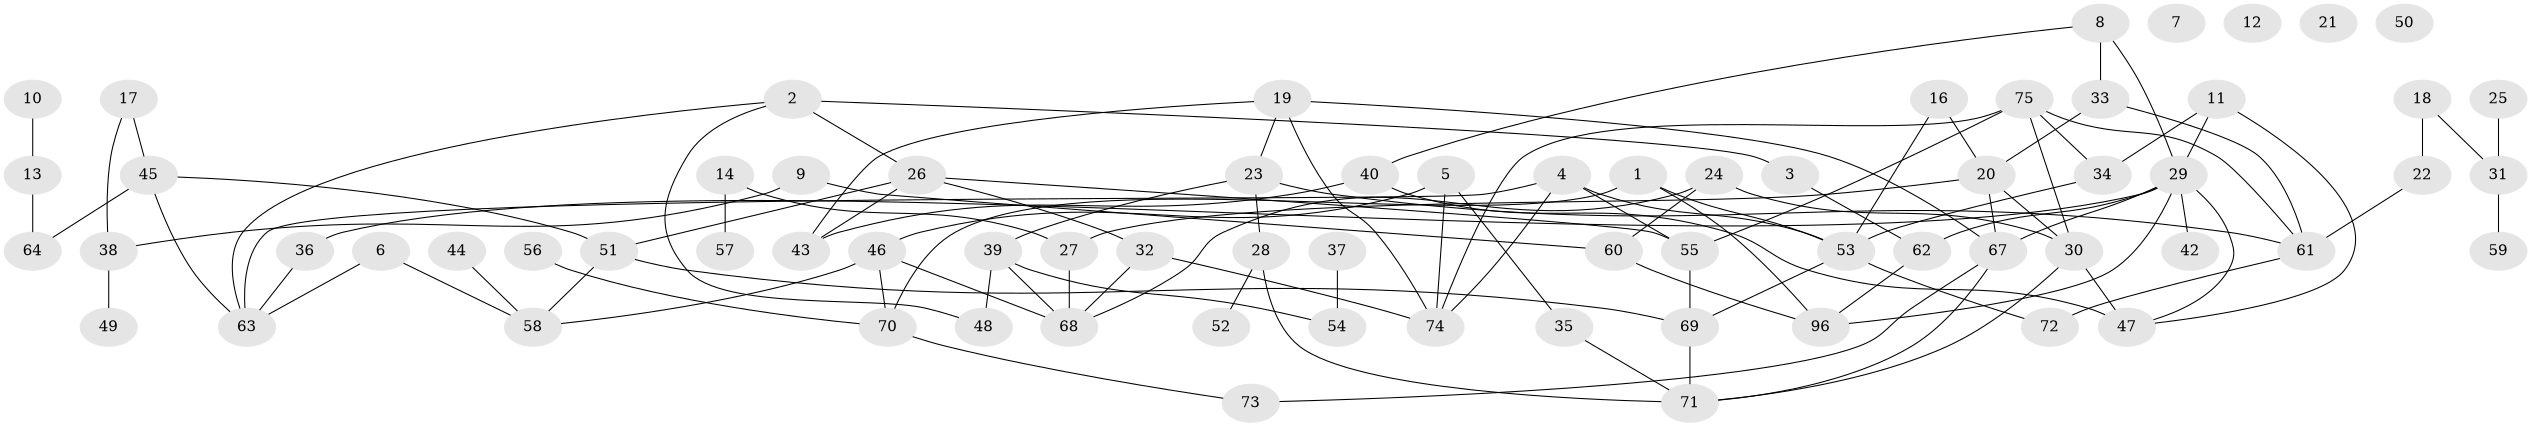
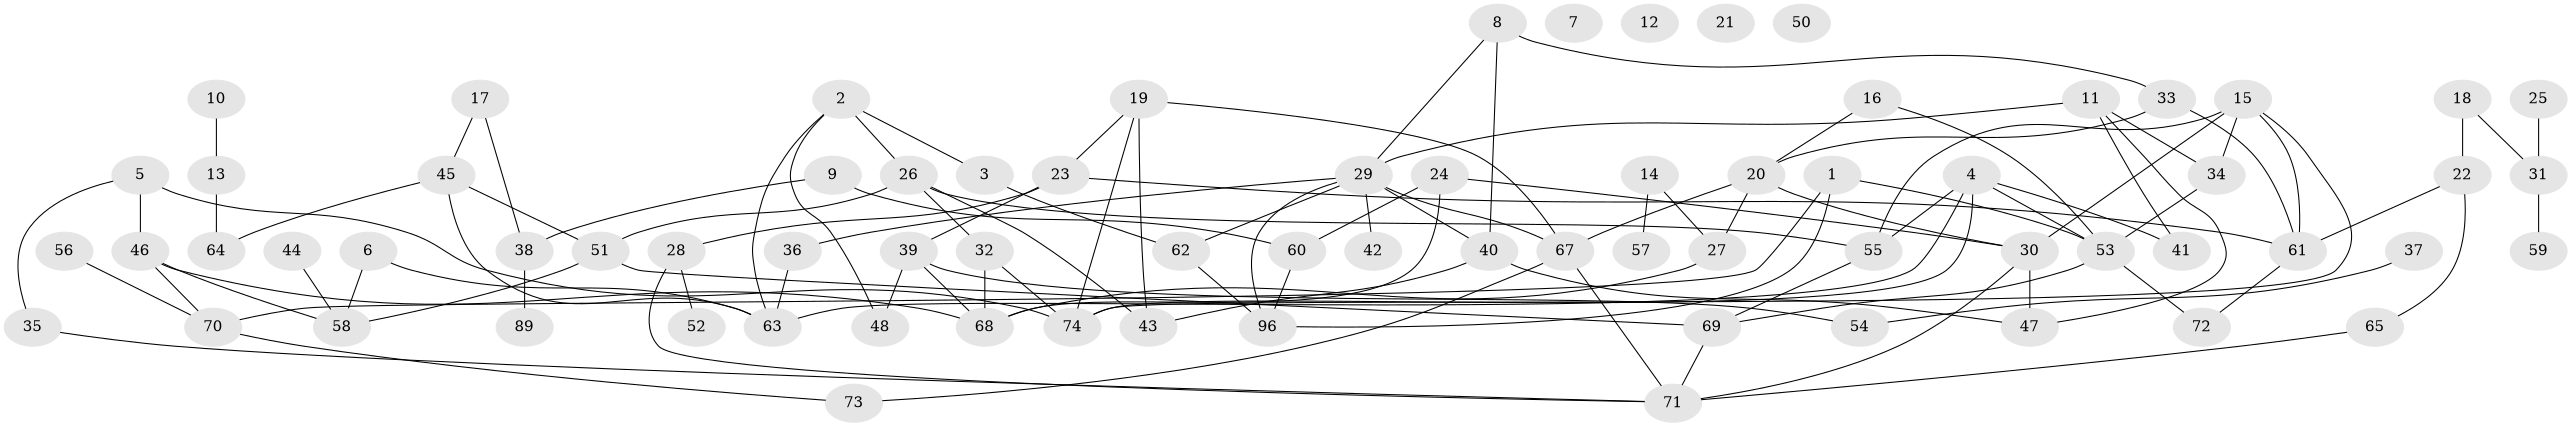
node "75": label "75" -> "15"
node "41": added
edge "29" -- "47": now "29" -- "40"
node "49": label "49" -> "89"
node "65": added
